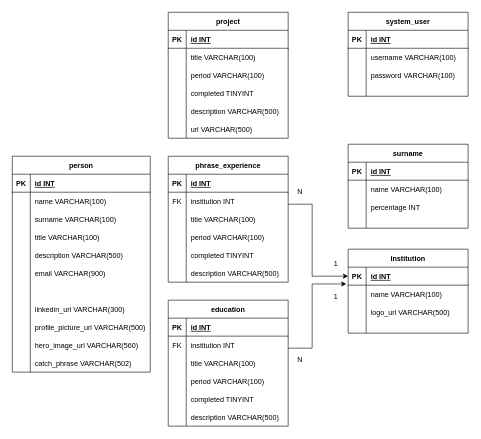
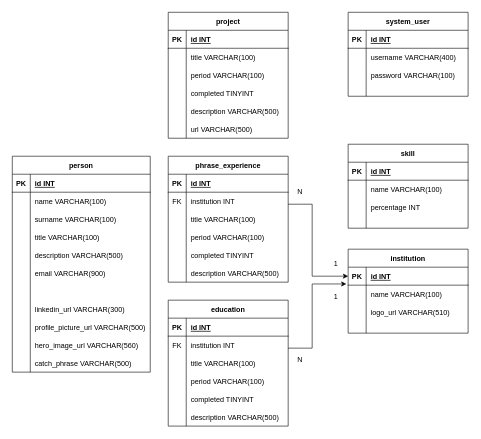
node "username VARCHAR(100)": label "username VARCHAR(100)" -> "username VARCHAR(400)"
node "surname": label "surname" -> "skill"
node "logo_url VARCHAR(500)": label "logo_url VARCHAR(500)" -> "logo_url VARCHAR(510)"
node "catch_phrase VARCHAR(502)": label "catch_phrase VARCHAR(502)" -> "catch_phrase VARCHAR(500)"
